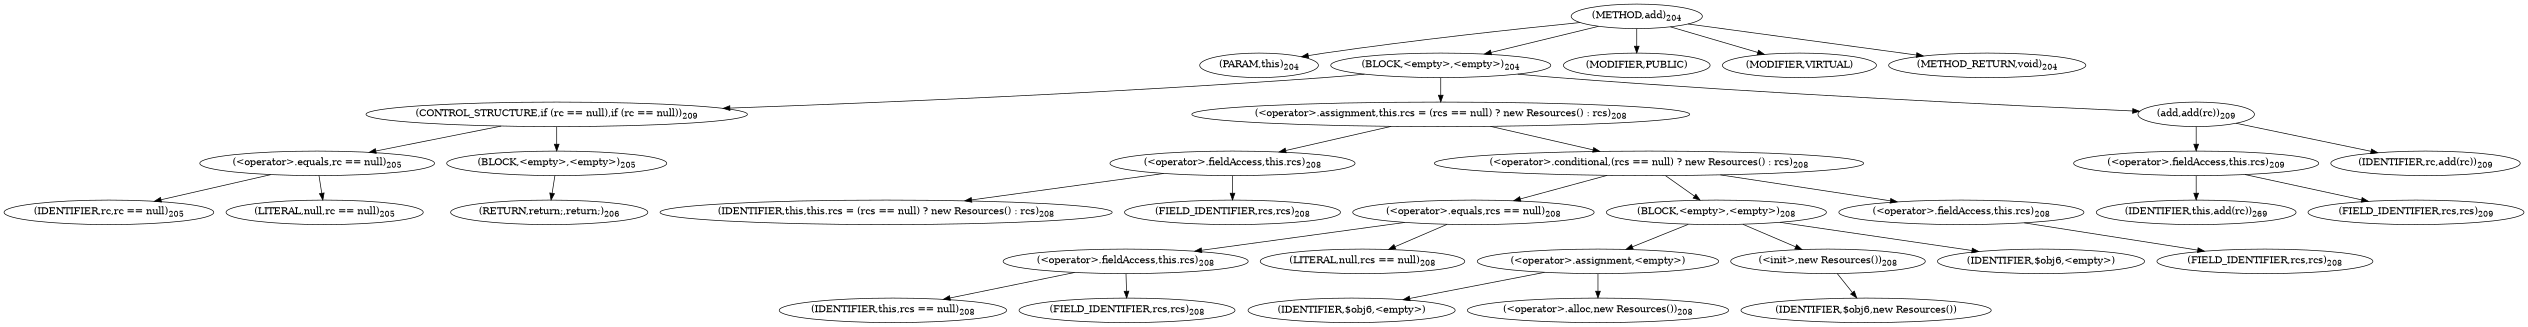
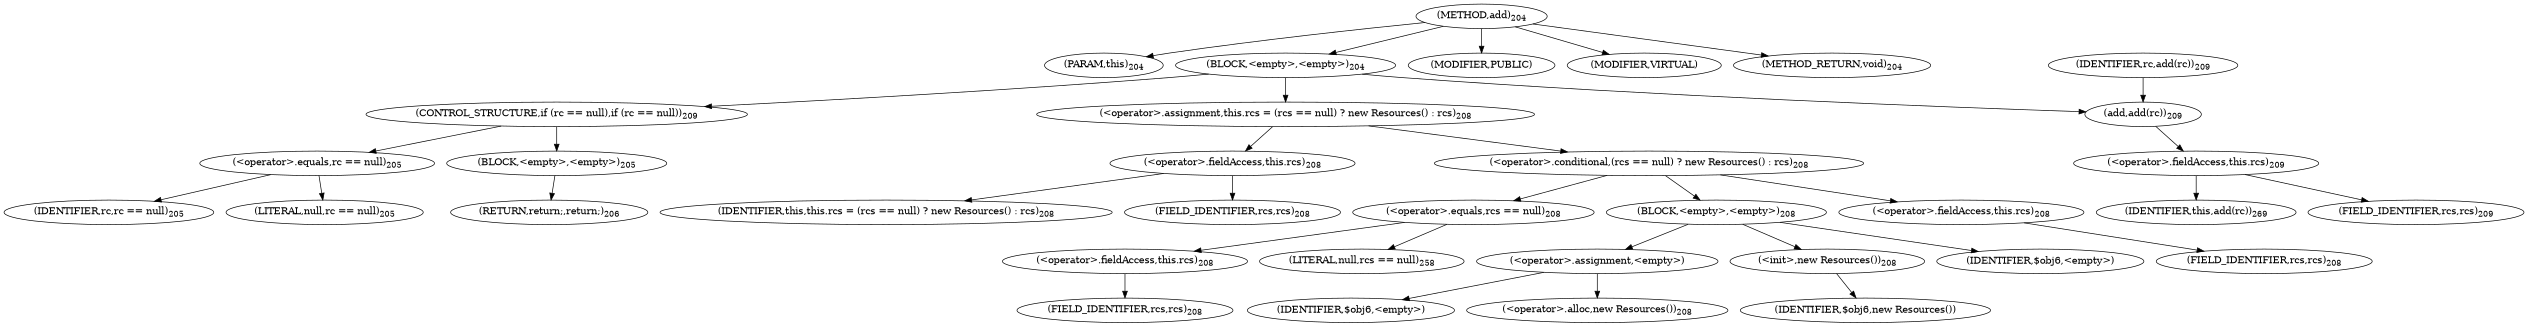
edge "(add,add(rc))" -> "(IDENTIFIER,rc,add(rc))": reversed
node "(LITERAL,null,rcs == null)": text "208" -> "258"
node "(IDENTIFIER,this,rcs == null)": removed
